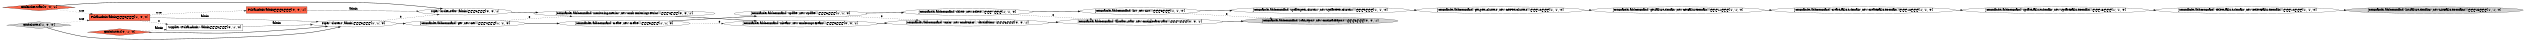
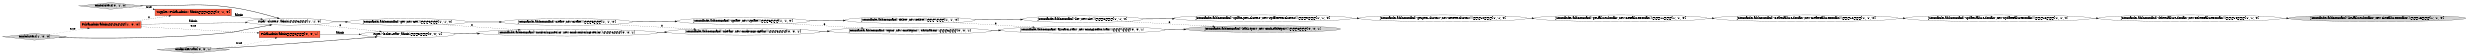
node "CmdBrokerStats['0', '0', '1']": fillcolor tomato -> lightgray
edge "CmdBrokerStats['0', '0', '1']" -> "PulsarAdmin admin@@@2@@@['1', '0', '0']": now "CmdBrokerStats['0', '0', '1']" -> "PulsarAdmin admin@@@2@@@['0', '0', '1']"
edge "CmdClusters['0', '1', '0']" -> "Supplier<PulsarAdmin> admin@@@2@@@['0', '1', '0']": label "admin" -> "true"
node "Supplier<PulsarAdmin> admin@@@2@@@['0', '1', '0']": fillcolor white -> tomato
node "CmdClusters['0', '1', '0']": fillcolor tomato -> lightgray
